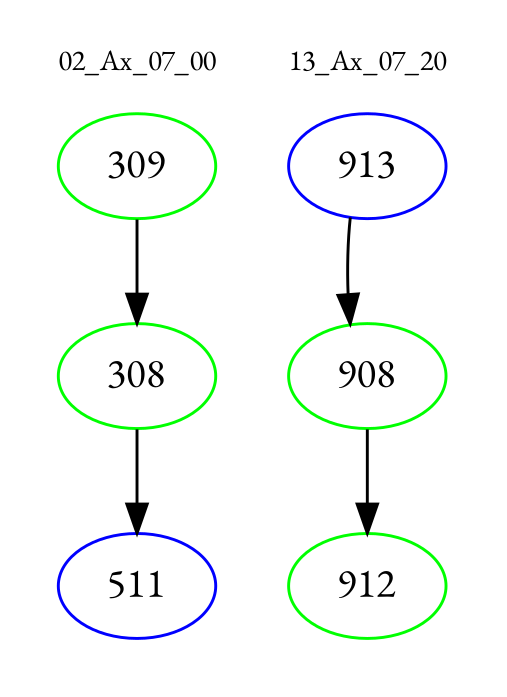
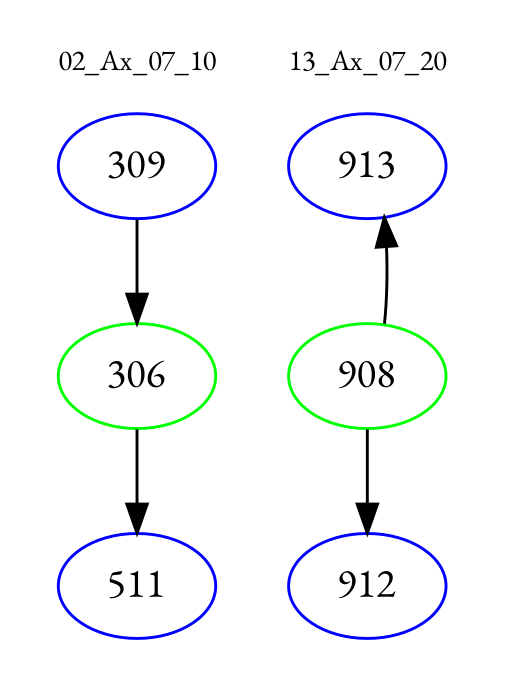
cluster "02_Ax_07_00": label "02_Ax_07_00" -> "02_Ax_07_10"
node "309": color green -> blue
edge "913" -> "908": reversed
node "308": label "308" -> "306"
node "912": color green -> blue
